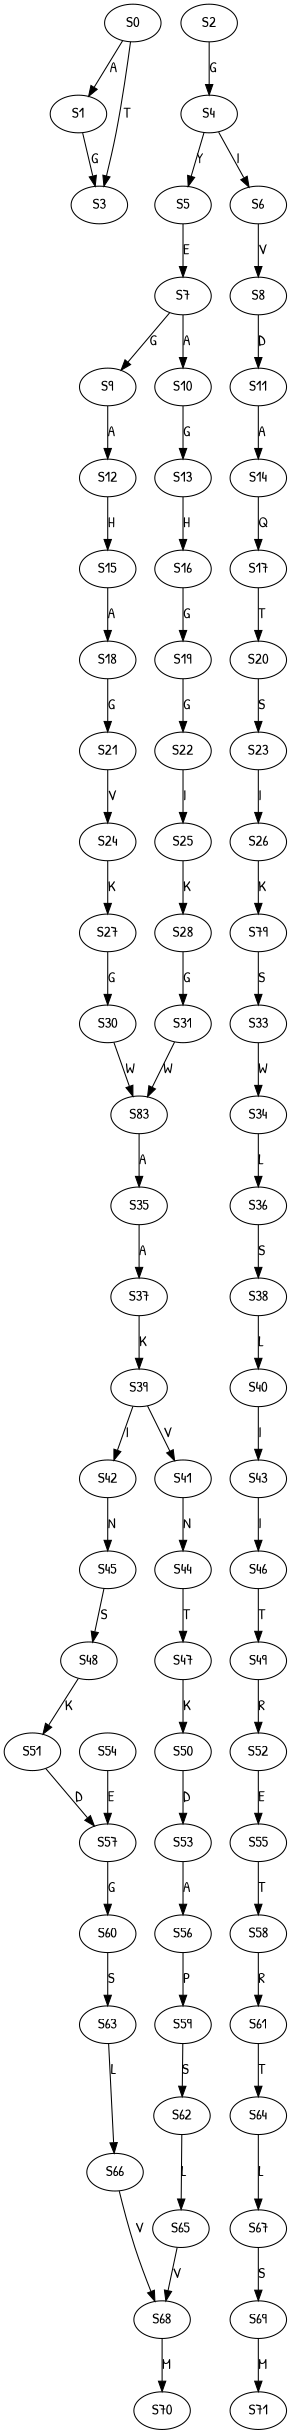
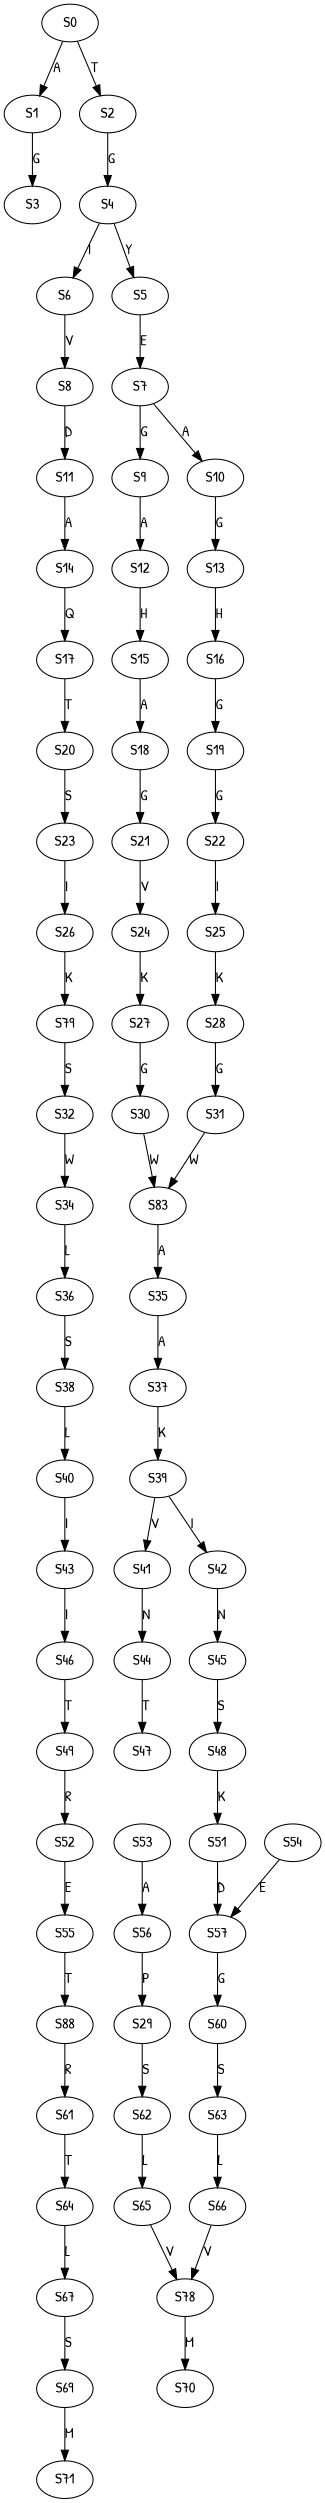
edge "S0" -> "S3": now "S0" -> "S2"
node "S33": label "S33" -> "S32"
node "S50": removed
node "S58": label "S58" -> "S88"
node "S59": label "S59" -> "S29"
node "S68": label "S68" -> "S78"
